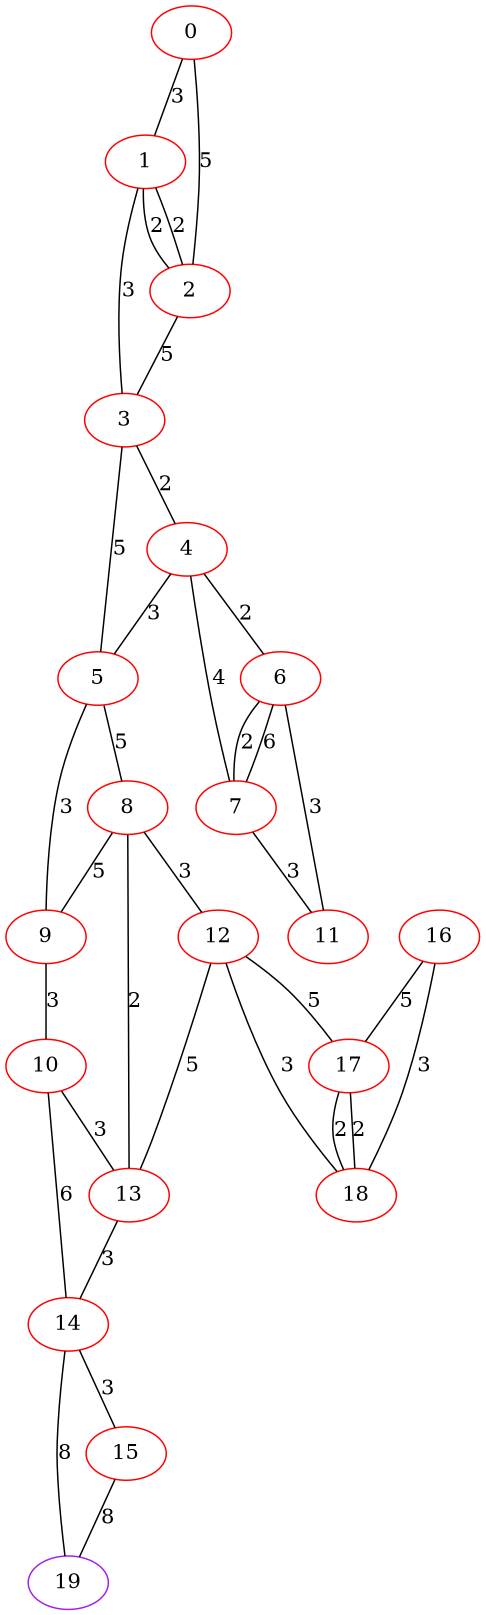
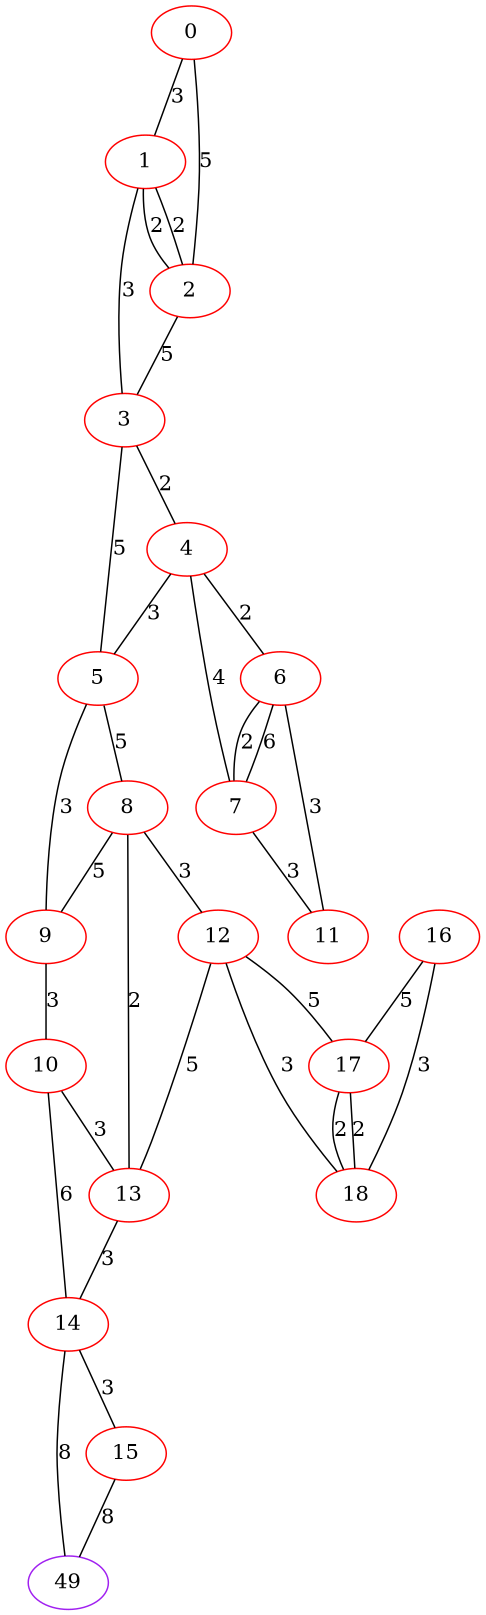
node "19": label "19" -> "49"
